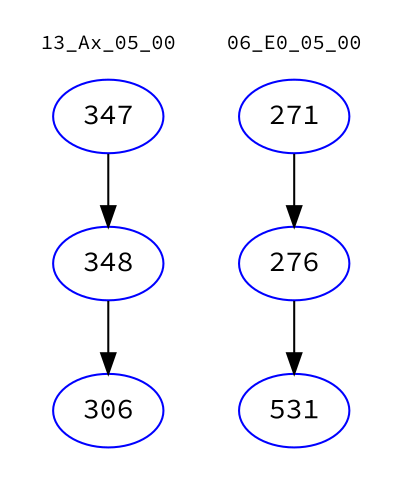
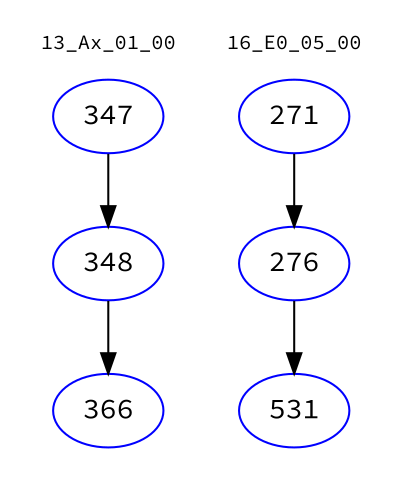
cluster "13_Ax_05_00": label "13_Ax_05_00" -> "13_Ax_01_00"
cluster "06_E0_05_00": label "06_E0_05_00" -> "16_E0_05_00"
node "306": label "306" -> "366"
